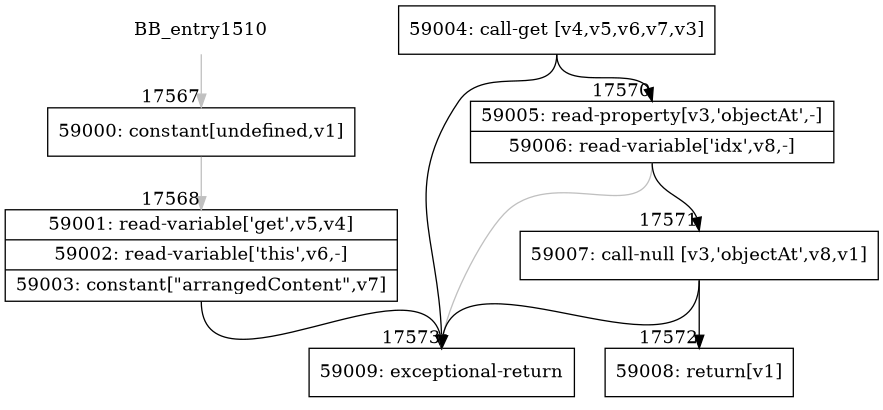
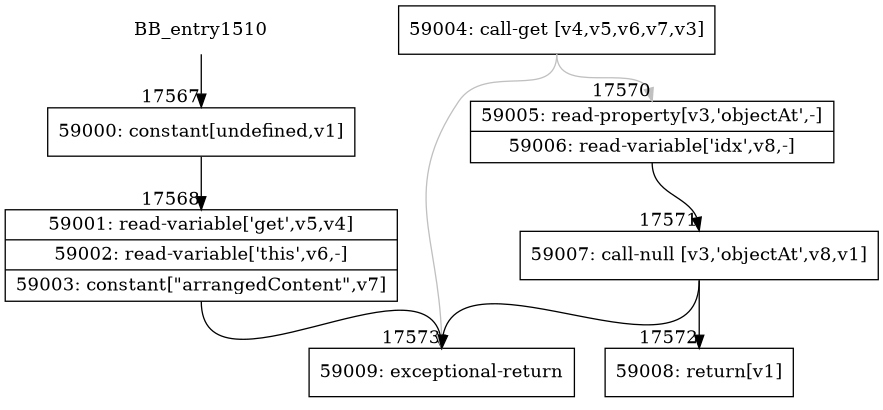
edge "BB_entry1510" -> "59000: constant[undefined,v1]": color gray -> black
edge "59004: call-get [v4,v5,v6,v7,v3]" -> "59005: read-property[v3,'objectAt',-]": color black -> gray
edge "59004: call-get [v4,v5,v6,v7,v3]" -> "59009: exceptional-return": color black -> gray
edge "59000: constant[undefined,v1]" -> "59001: read-variable['get',v5,v4]": color gray -> black
edge "59005: read-property[v3,'objectAt',-]" -> "59009: exceptional-return": removed
